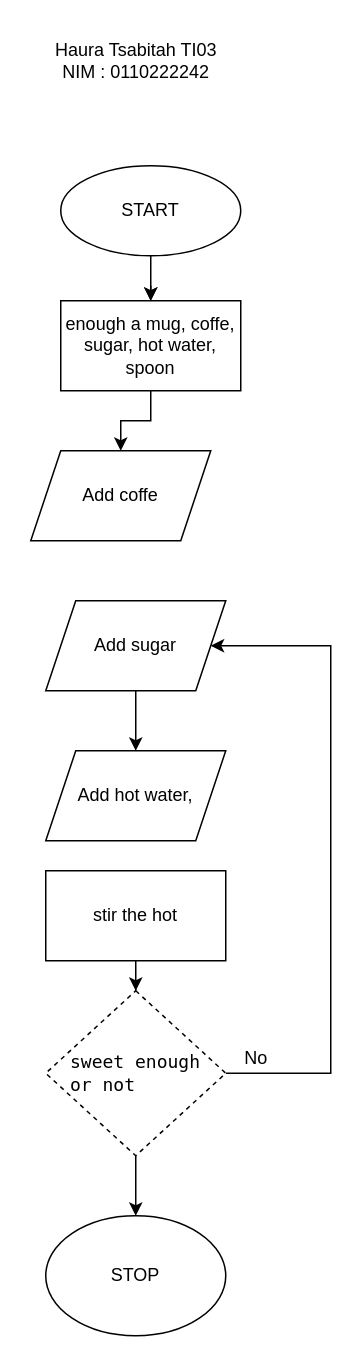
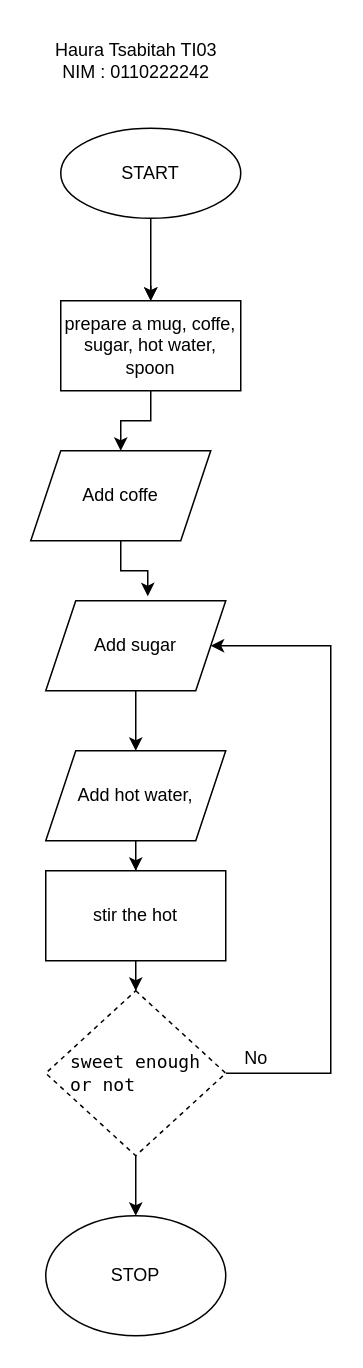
node "START": moved (151, 211) -> (151, 173)
node "enough a mug, coffe, sugar, hot water, spoon": label "enough a mug, coffe, sugar, hot water, spoon" -> "prepare a mug, coffe, sugar, hot water, spoon"
edge "Add coffe" -> "Add sugar": added
edge "Add hot water," -> "stir the hot": added
